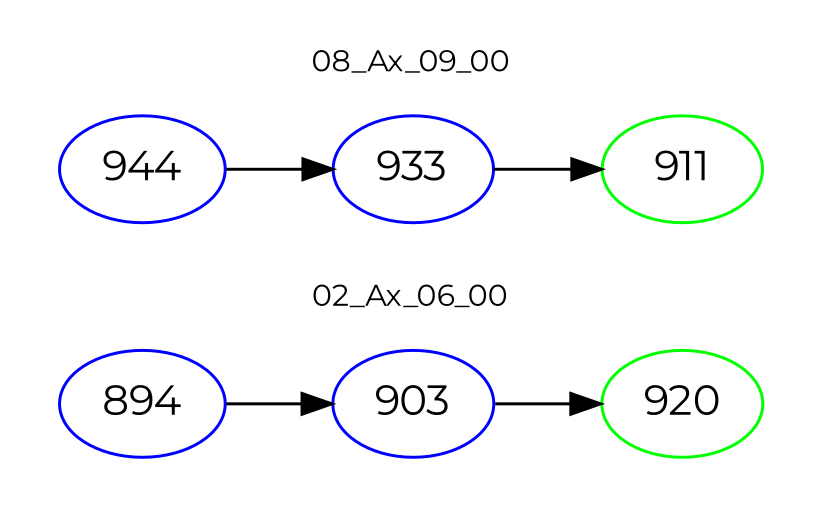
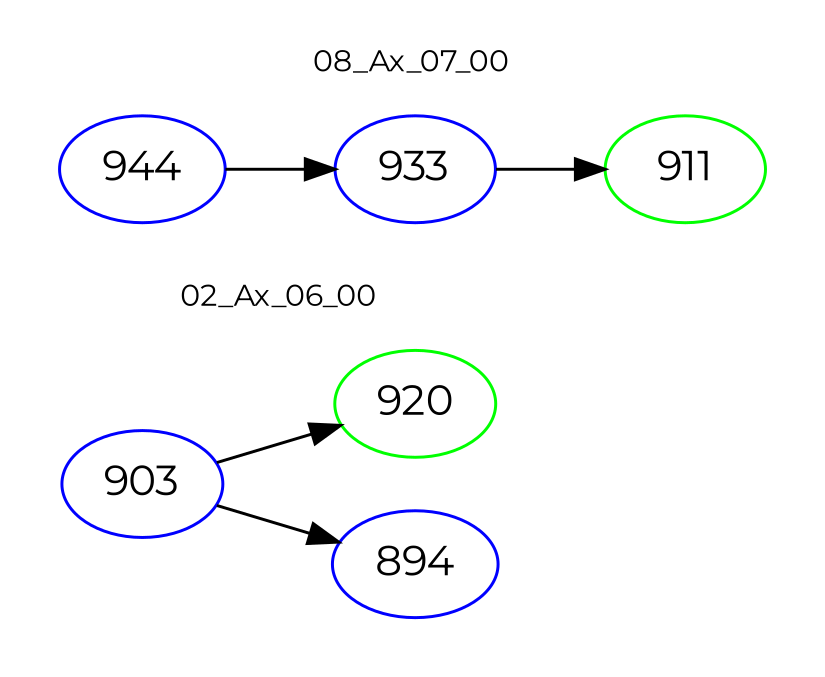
cluster "08_Ax_09_00": label "08_Ax_09_00" -> "08_Ax_07_00"
edge "894" -> "903": reversed
